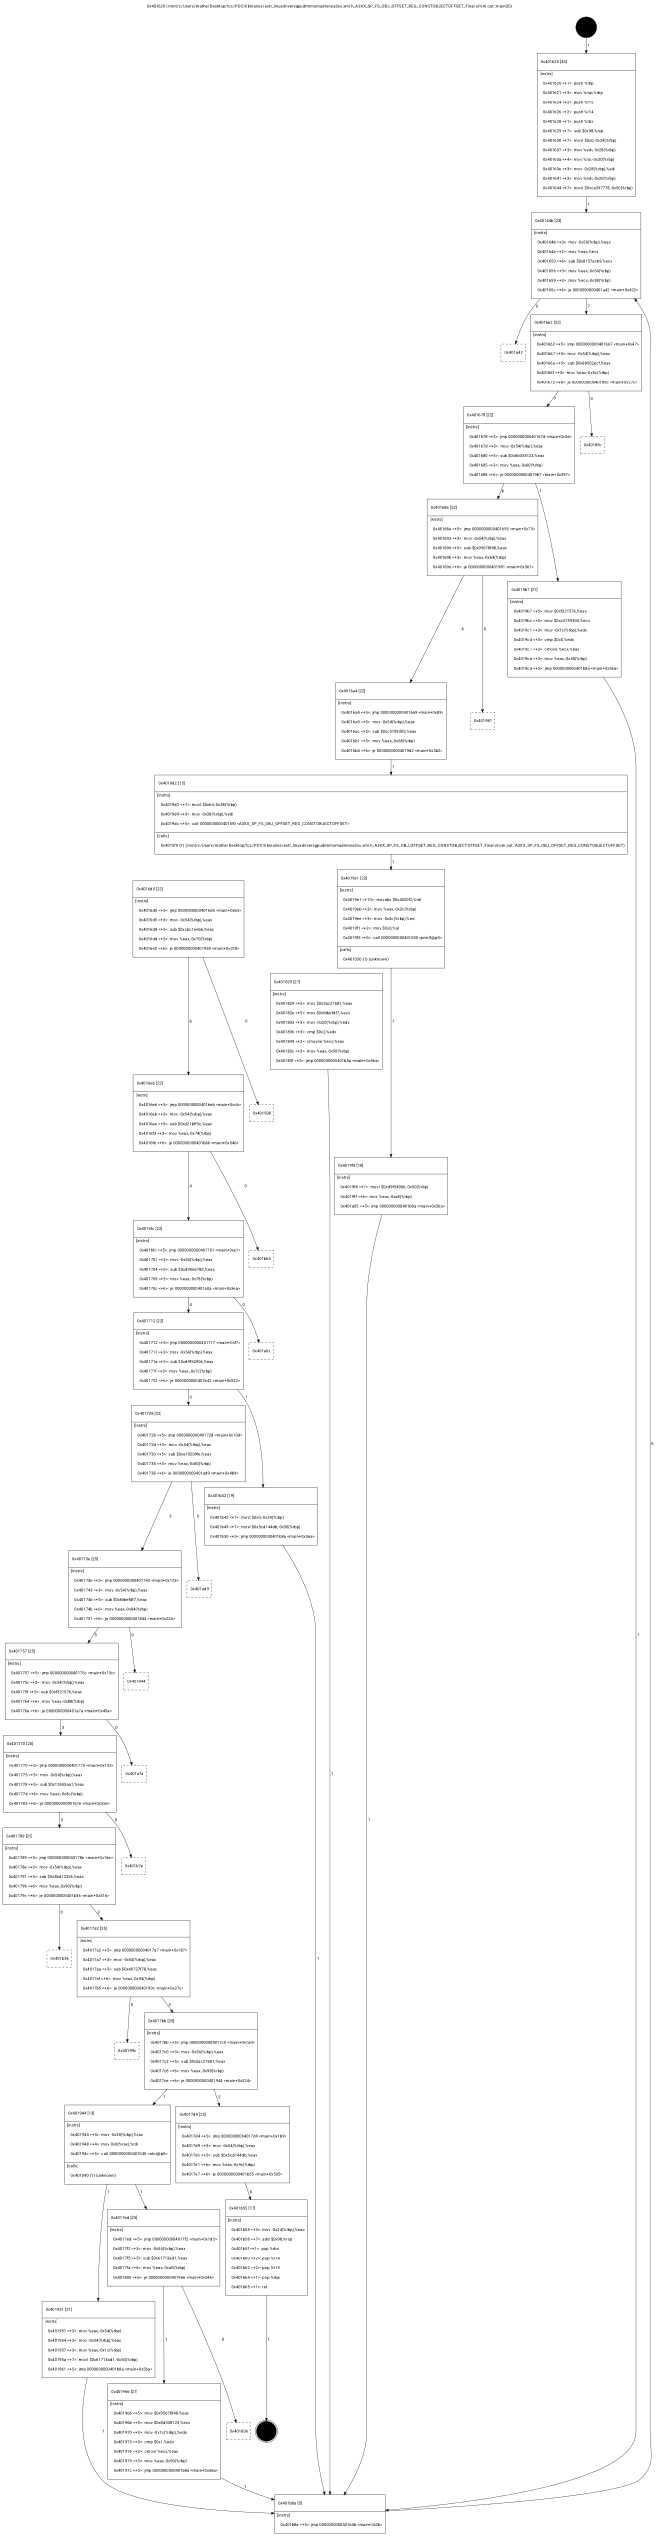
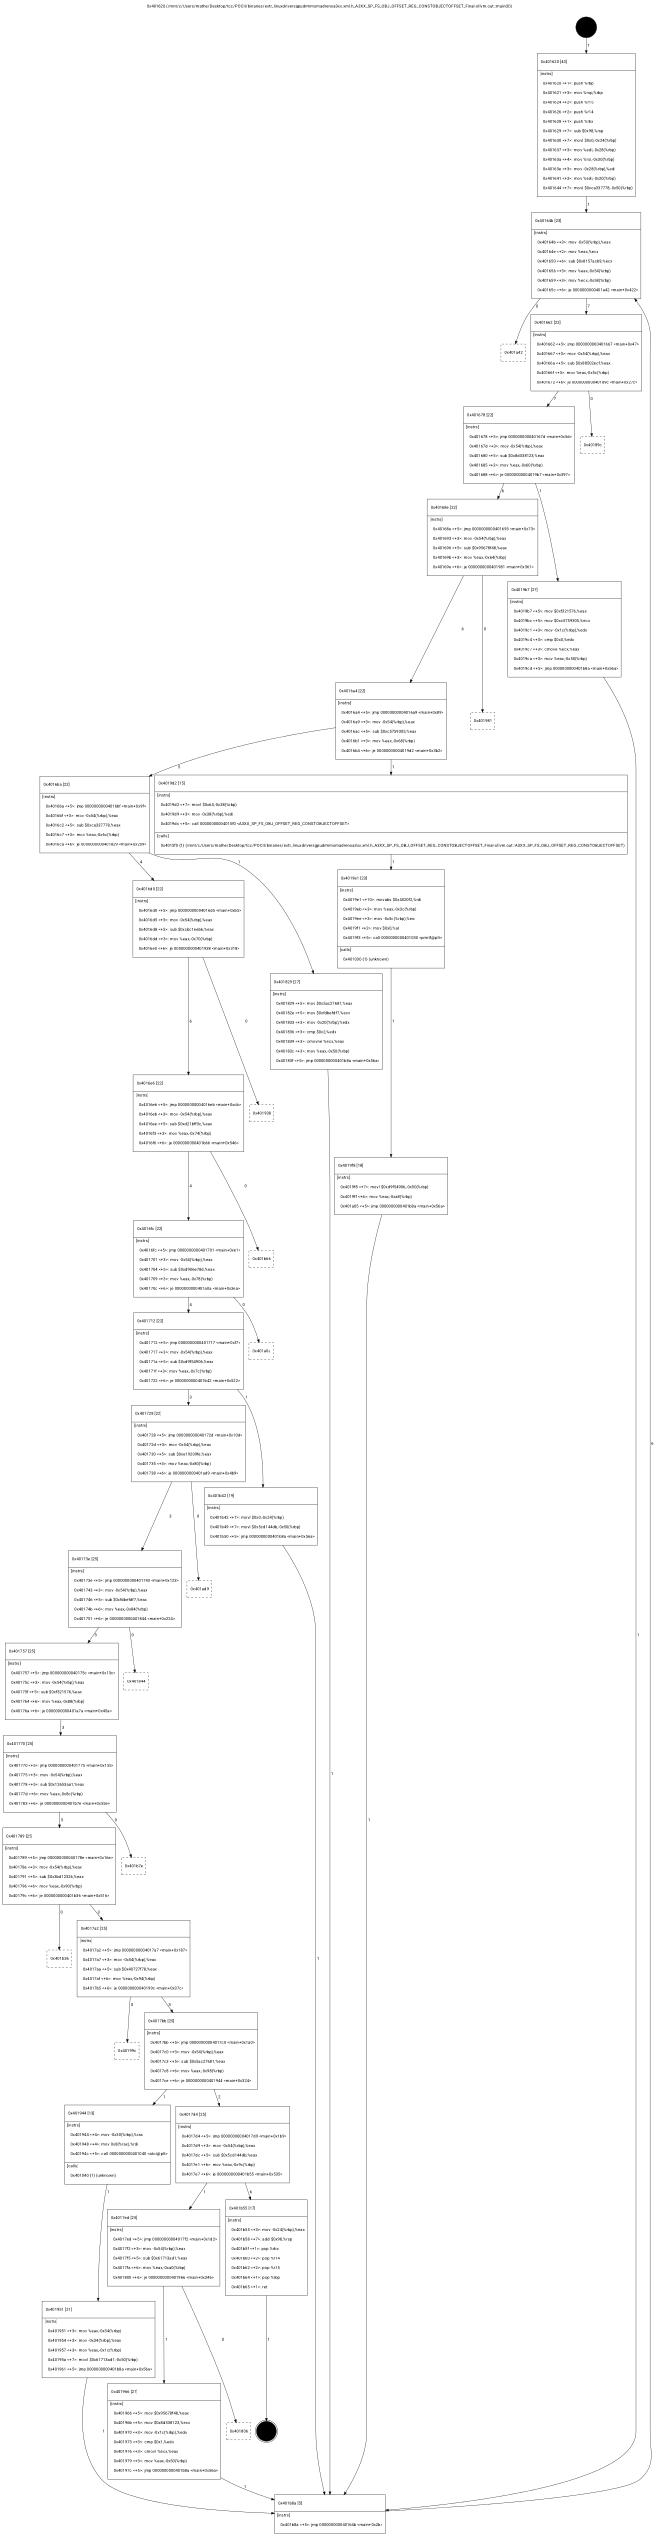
node "0x4016ba [22]": added
node "0x401a7a": removed
edge "0x401944 [13]" -> "0x4017ed [25]": now "0x4017d4 [25]" -> "0x4017ed [25]"
